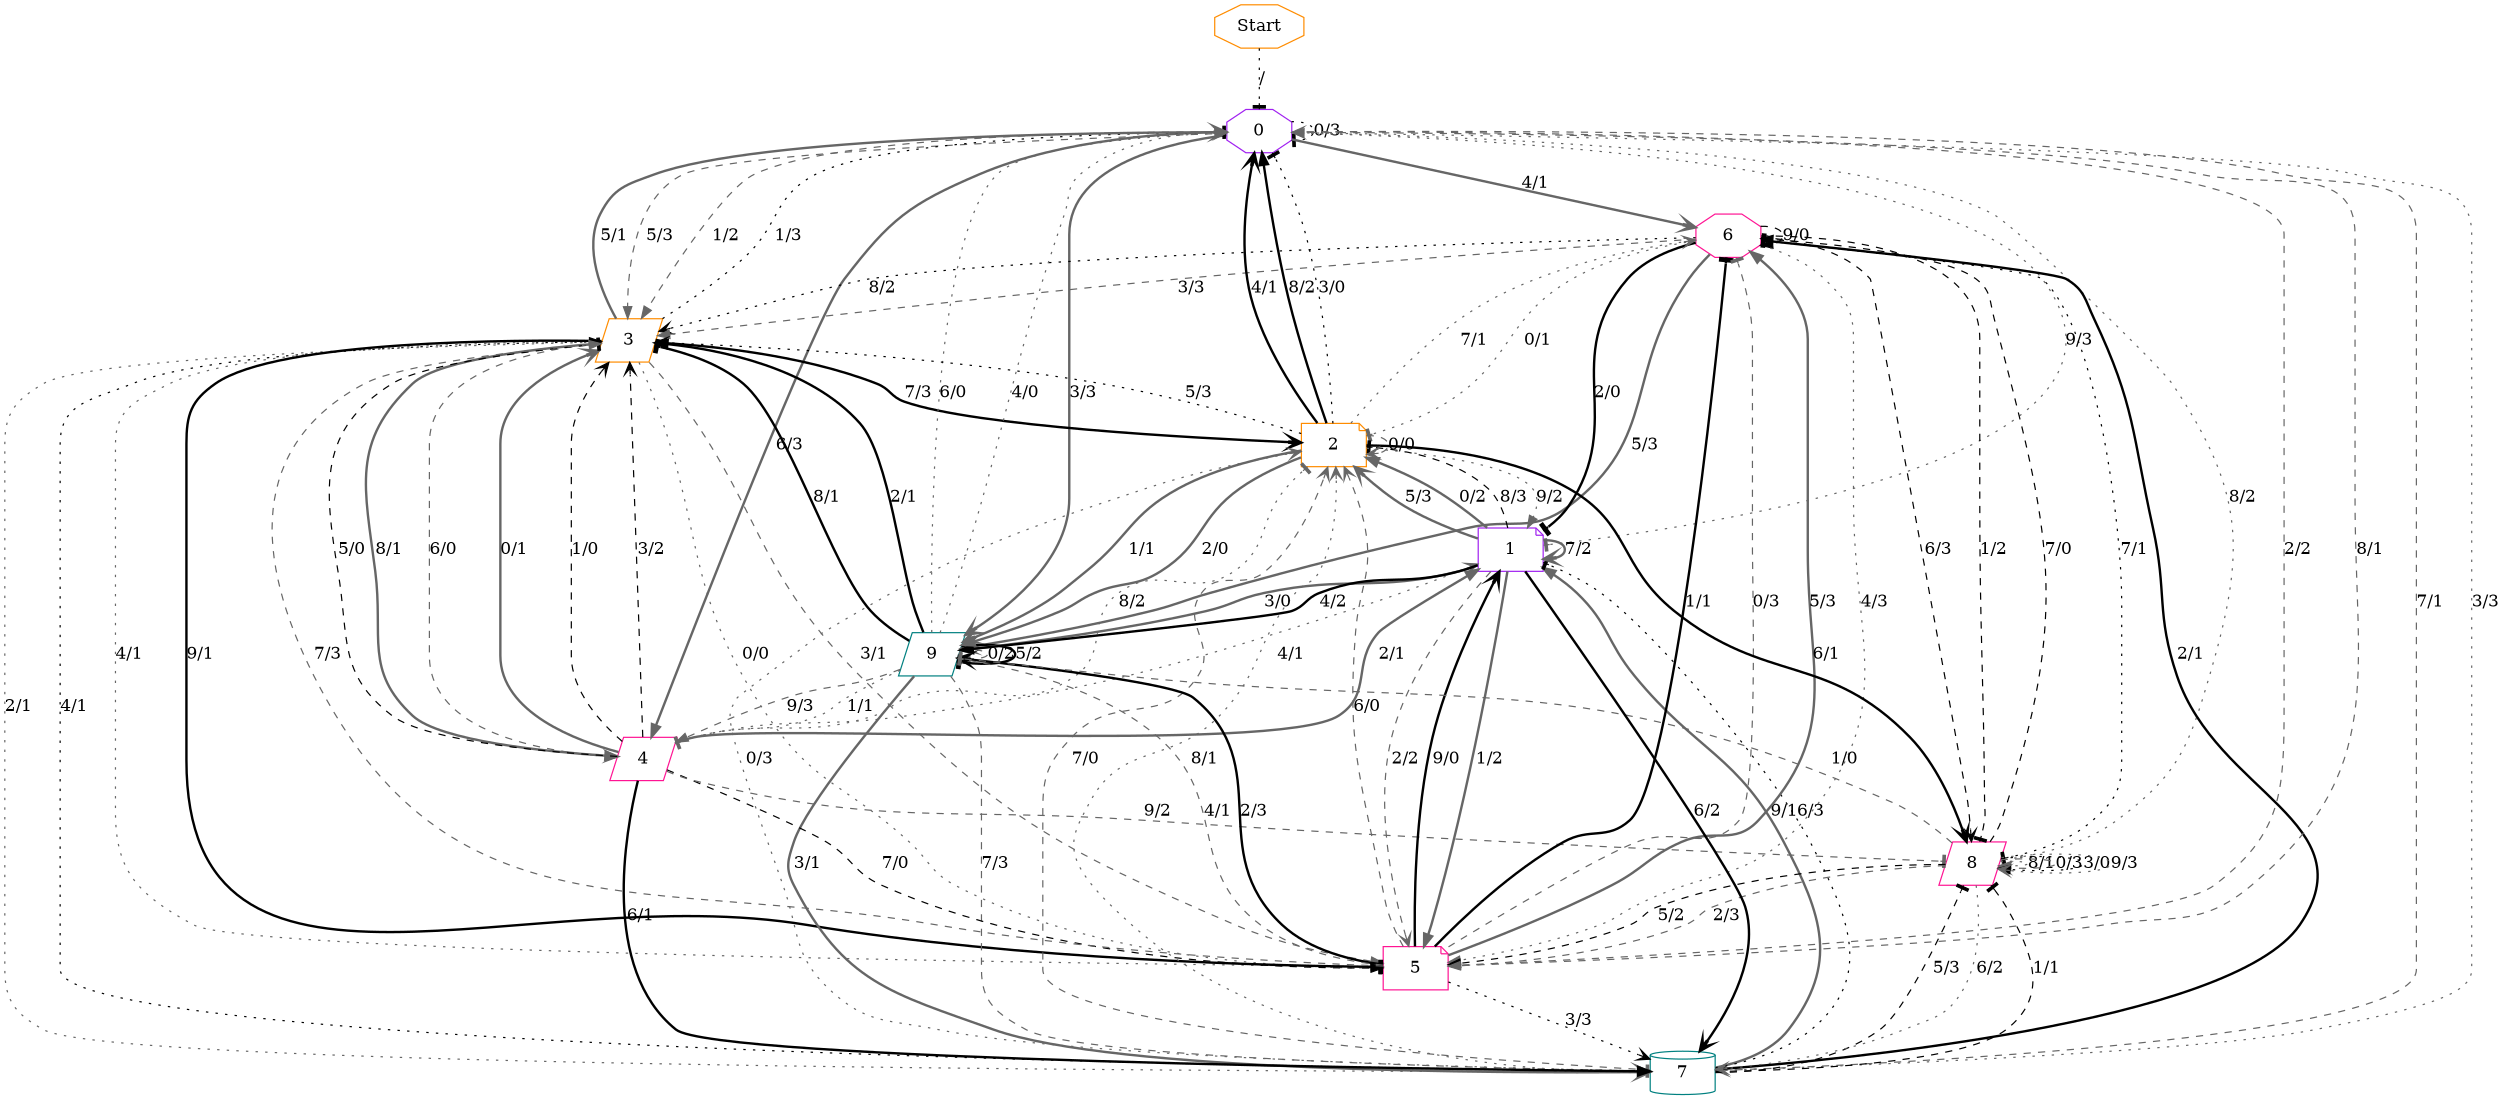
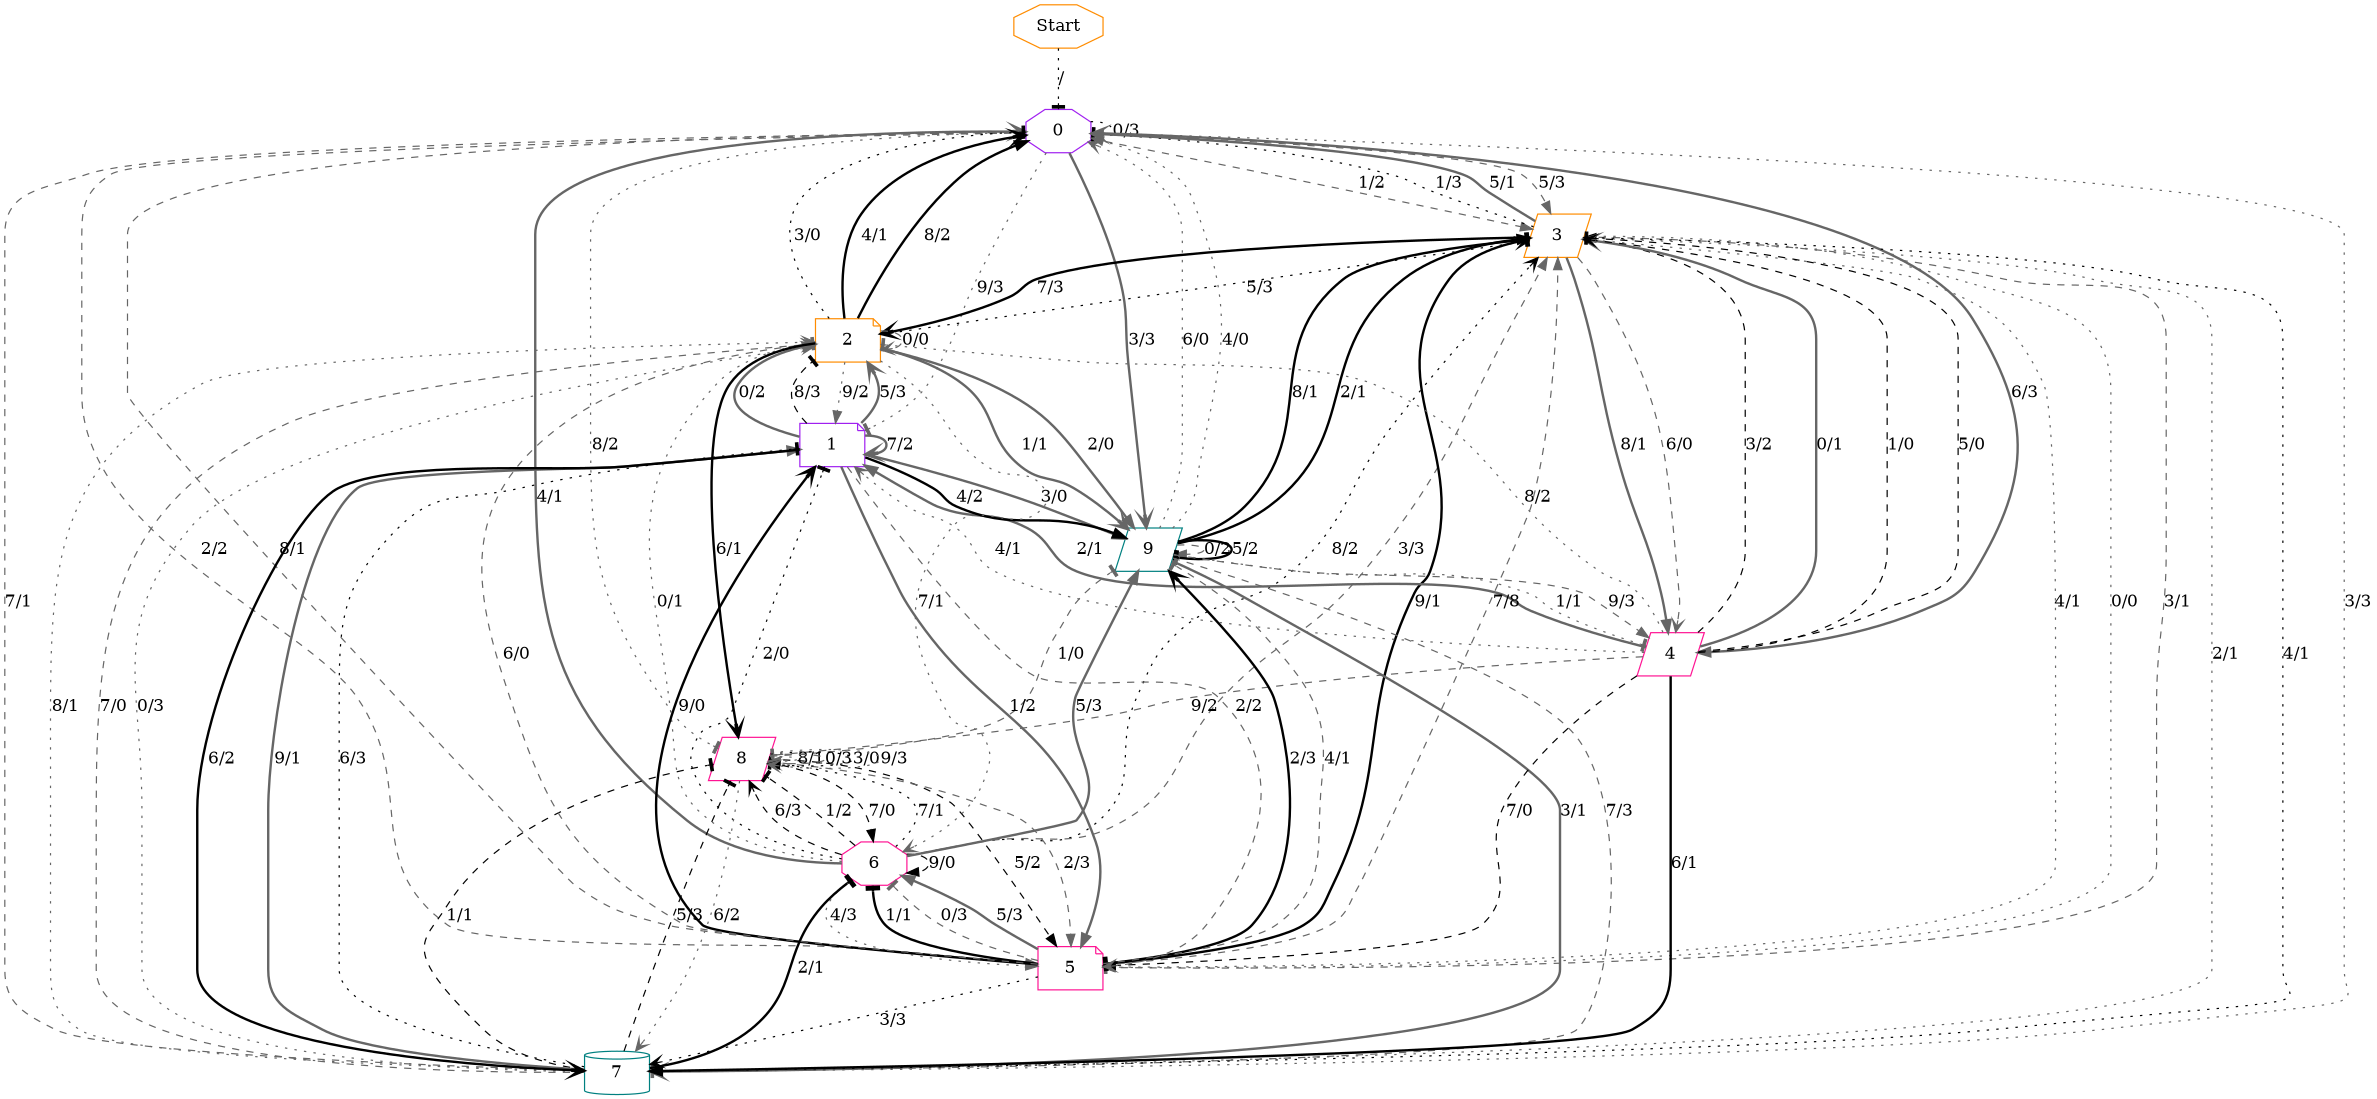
edge "0" -> "6": reversed
edge "6" -> "1": style bold -> dotted
edge "6" -> "9": arrowhead vee -> normal
edge "5" -> "3": label "7/3" -> "7/8"
